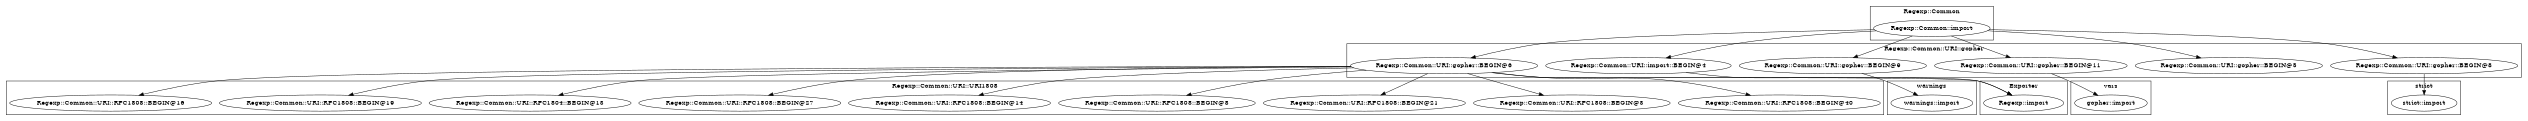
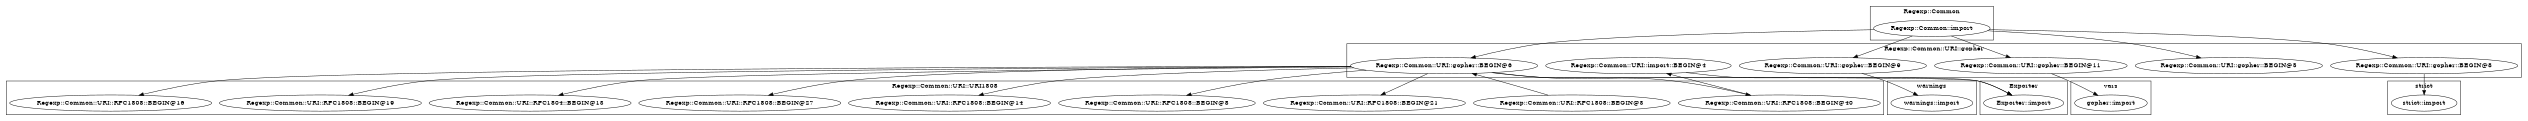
edge "Regexp::Common::import" -> "Regexp::Common::URI::import::BEGIN@4": now "Regexp::Common::URI::RFC1808::BEGIN@40" -> "Regexp::Common::URI::import::BEGIN@4"
edge "Regexp::Common::URI::gopher::BEGIN@6" -> "Regexp::Common::URI::RFC1808::BEGIN@3": reversed
node "Regexp::import": label "Regexp::import" -> "Exporter::import"
